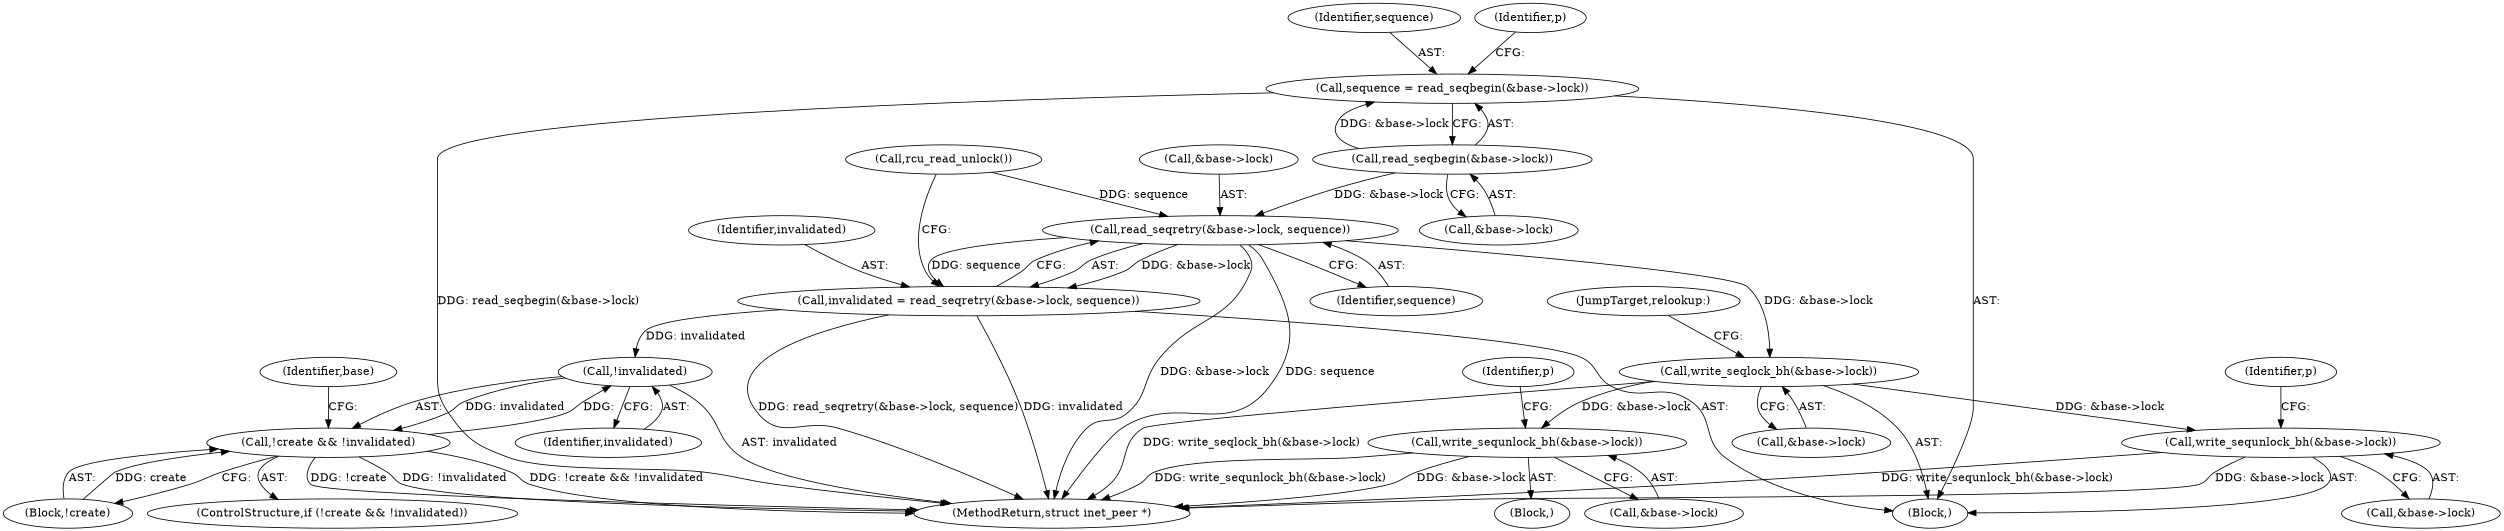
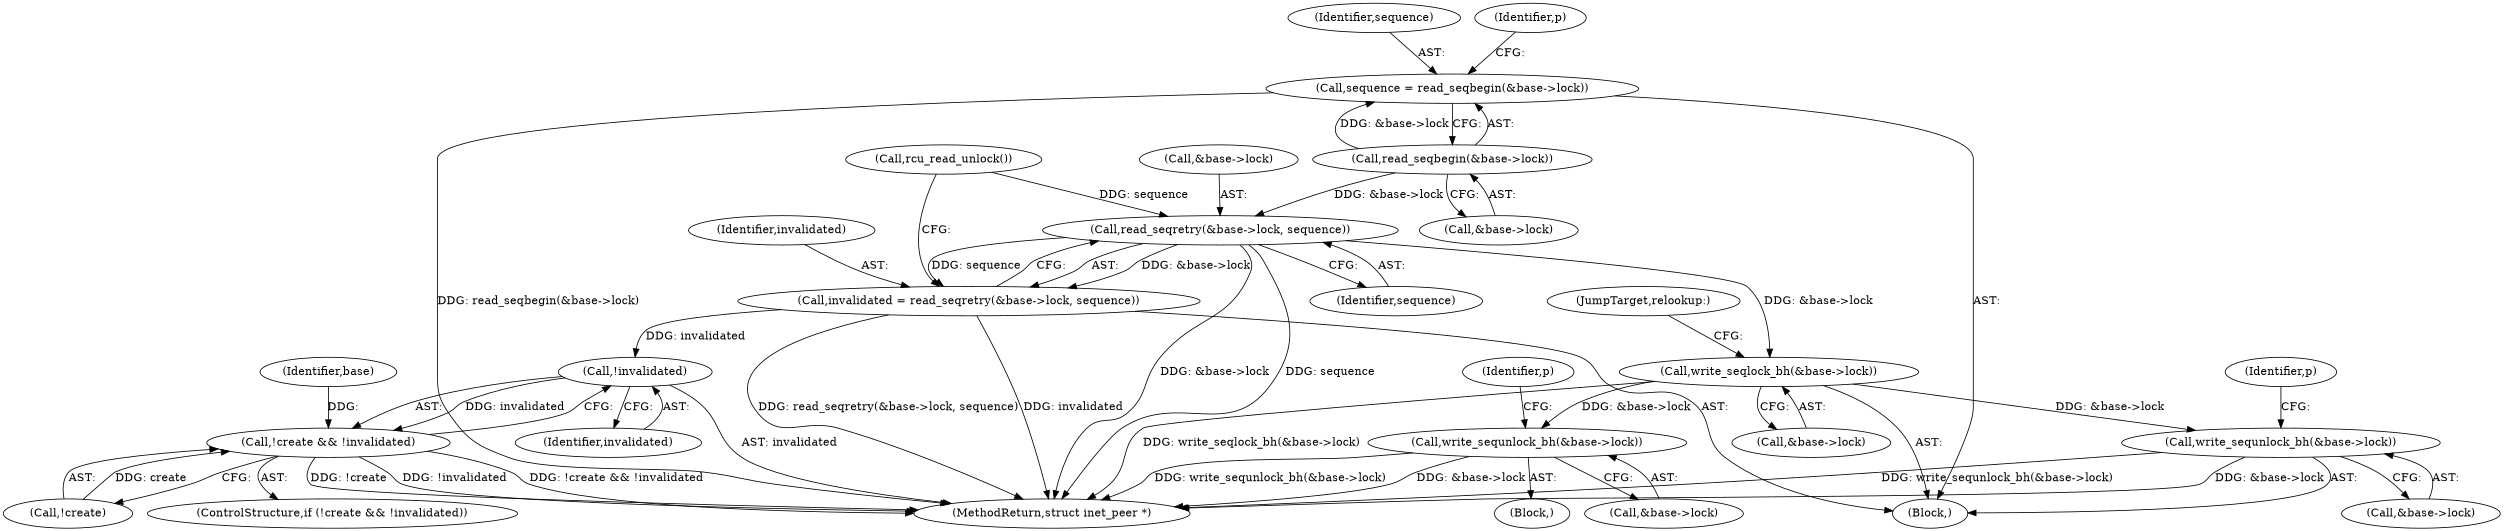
edge "(Identifier,base)" -> "(Call,!create && !invalidated)": label "CFG: " -> "DDG: "
edge "(Call,!create && !invalidated)" -> "(Call,!invalidated)": label "DDG: " -> "CFG: "
node "(Block,!create)": label "(Block,!create)" -> "(Call,!create)"
